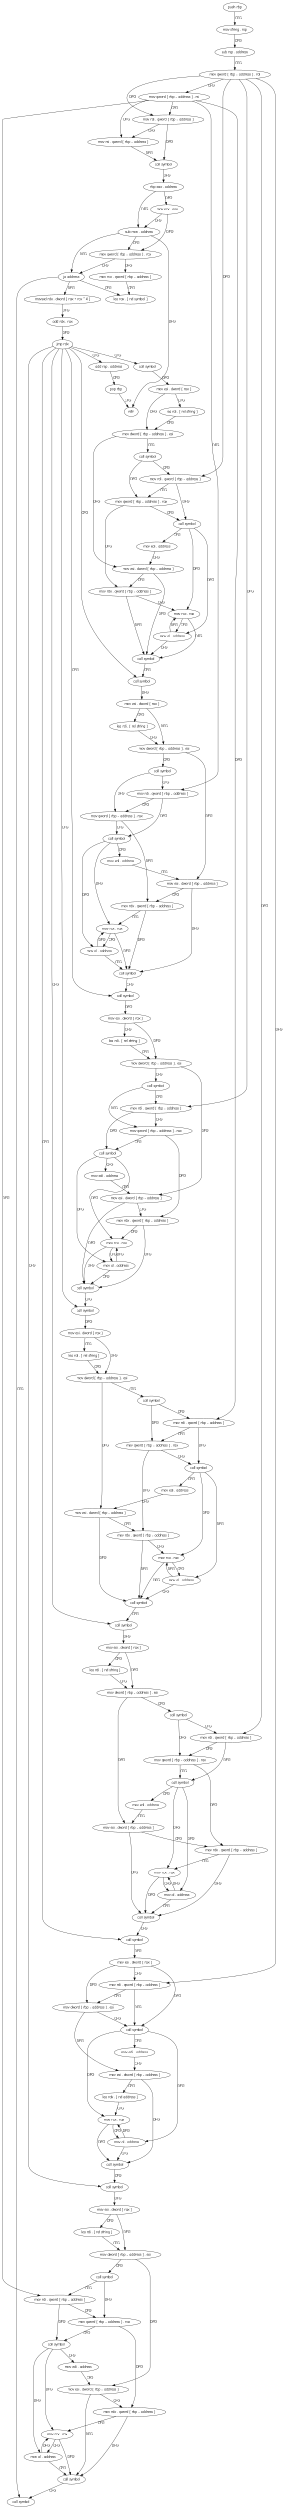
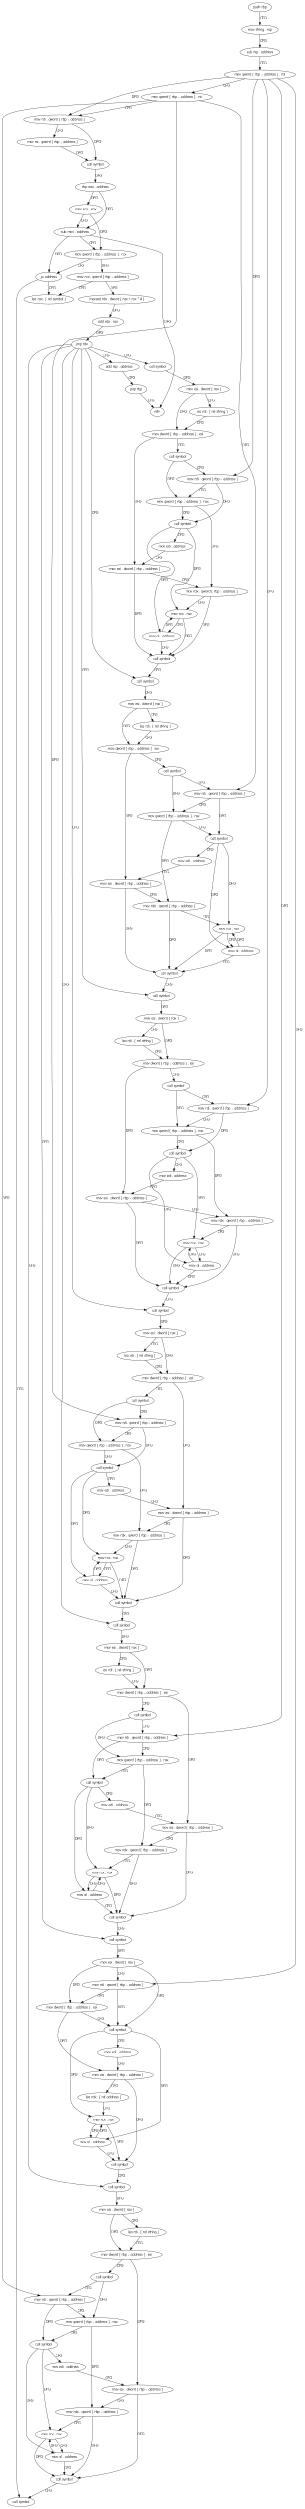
edge "mov qword [ rbp - address ] , rsi" -> "mov rsi , qword [ rbp - address ]": removed, label "DFG"
edge "ja address" -> "movsxd rdx , dword [ rax + rcx * 4 ]": now "mov rcx , qword [ rbp - address ]" -> "movsxd rdx , dword [ rax + rcx * 4 ]"
